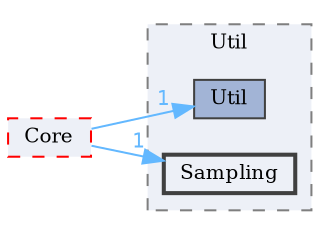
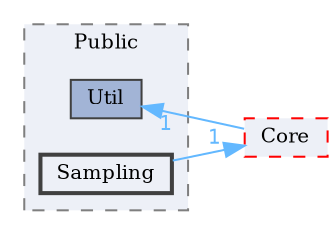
cluster "Util": label "Util" -> "Public"
edge "Core" -> "Sampling": reversed
